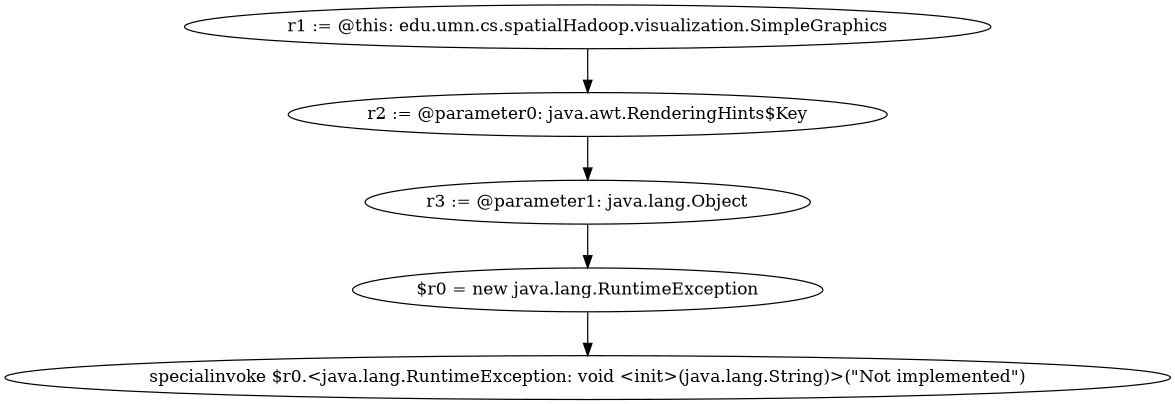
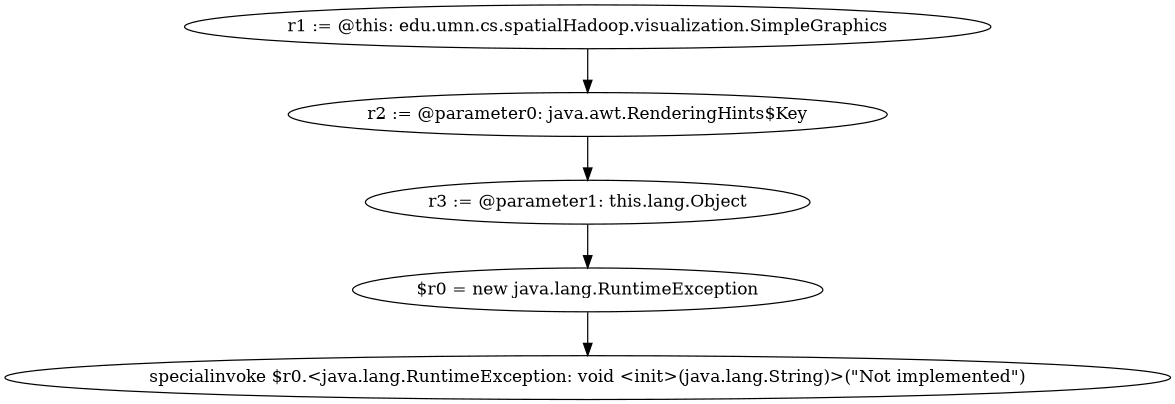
node "r3 := @parameter1: java.lang.Object": label "r3 := @parameter1: java.lang.Object" -> "r3 := @parameter1: this.lang.Object"
